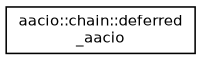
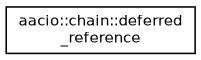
node "aacio::chain::deferred _aacio": label "aacio::chain::deferred _aacio" -> "aacio::chain::deferred _reference"
